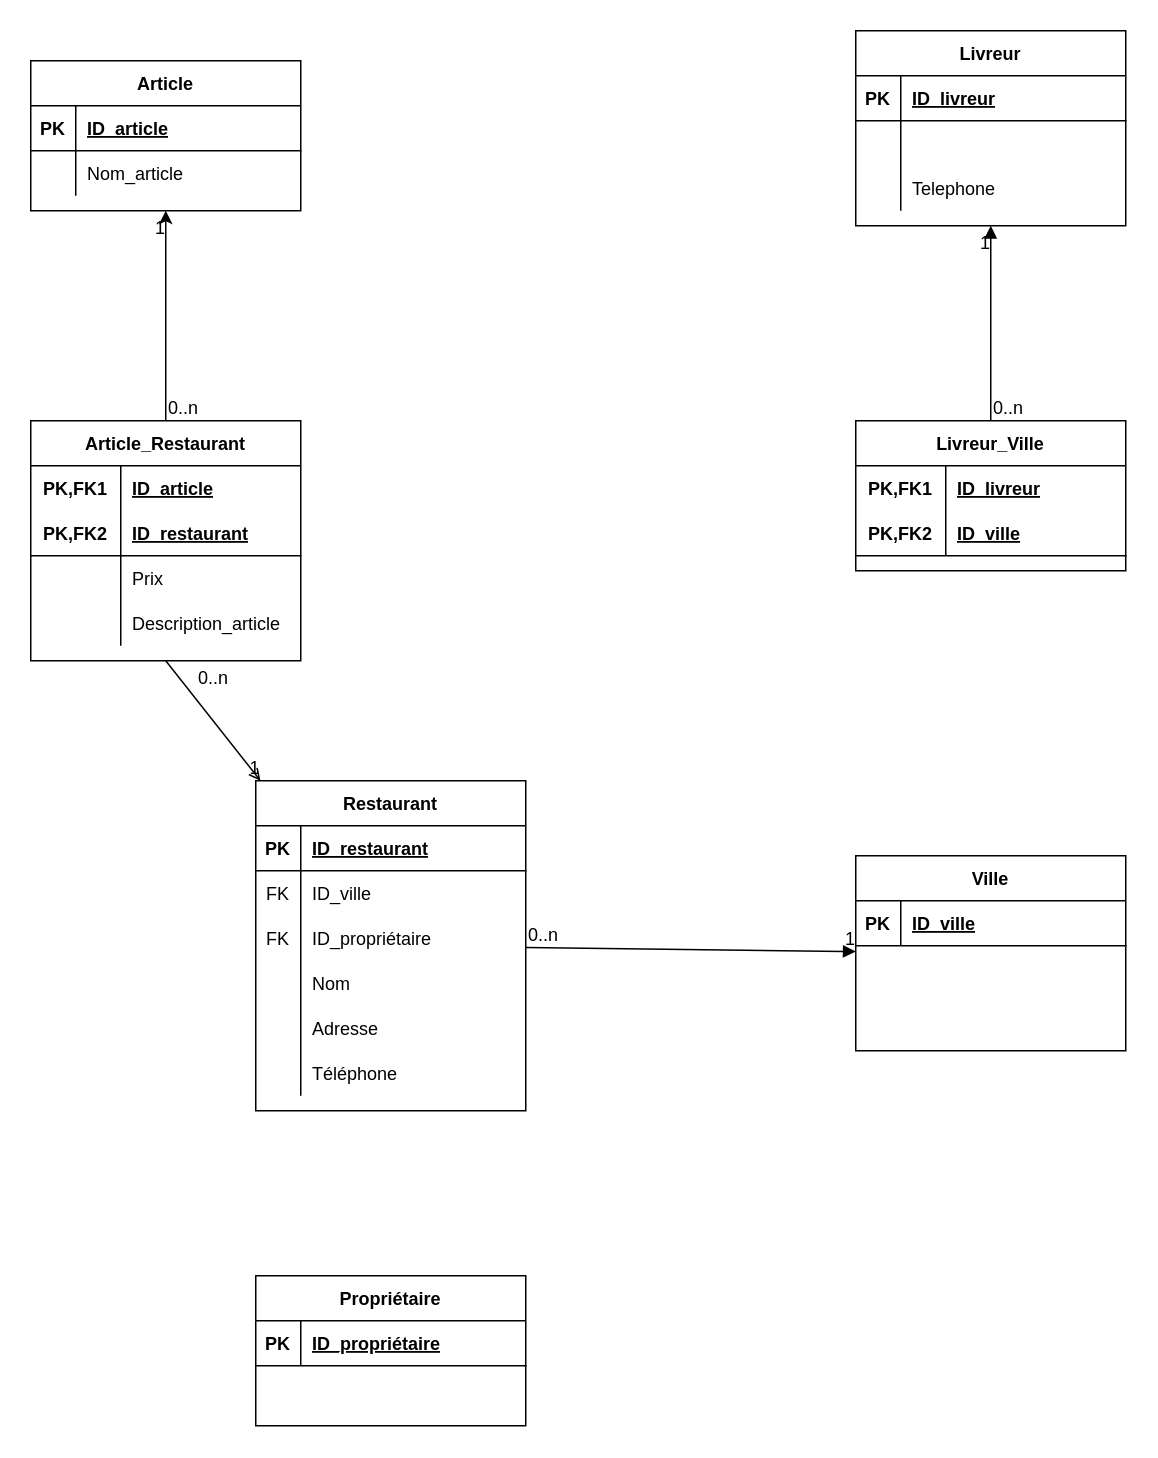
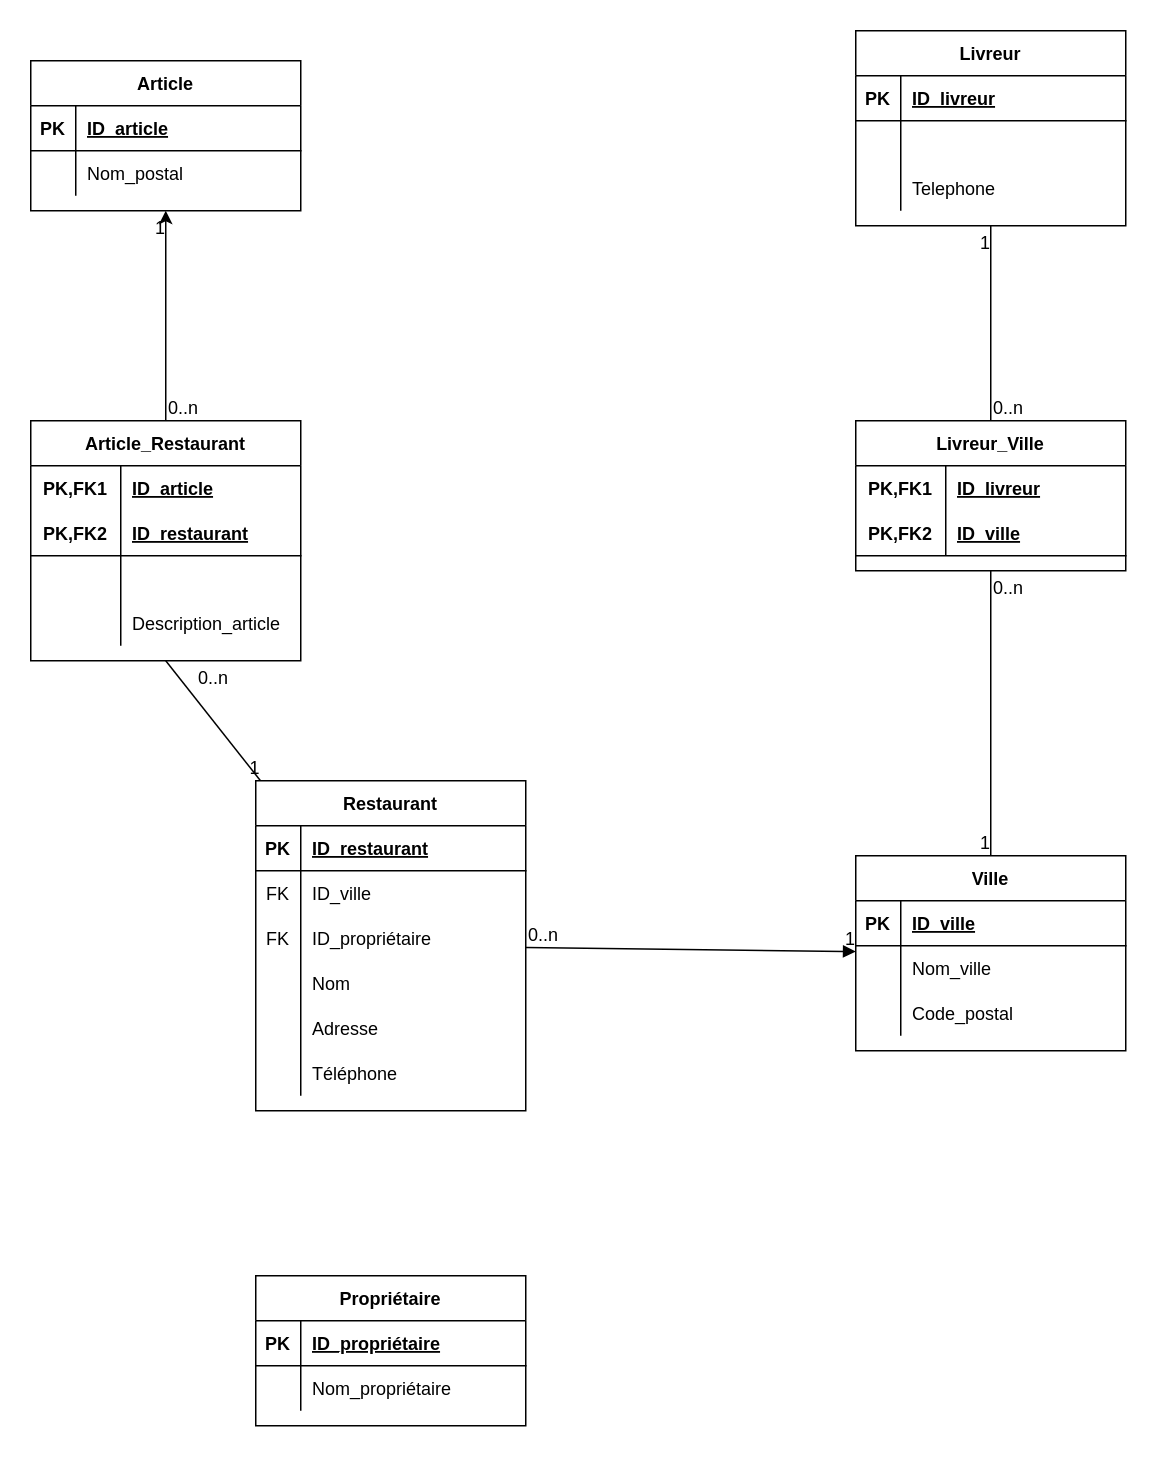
node "Nom_article": label "Nom_article" -> "Nom_postal"
edge "Livreur_Ville" -> "Livreur": arrowhead block -> none
node "Prix": removed
edge "Livreur_Ville" -- "Ville": added, labels "0..n", "1"
edge "Article_Restaurant" -> "Restaurant": arrowhead open -> none
node "Nom_ville": added
node "Code_postal": added
node "Nom_propriétaire": added
